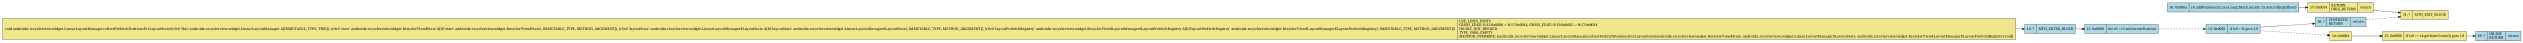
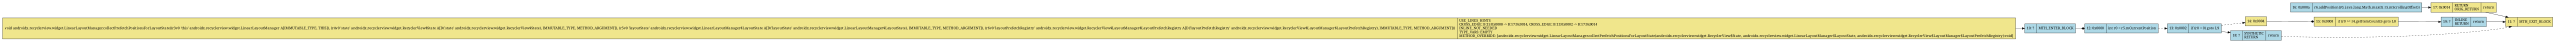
edge "19: ?" -> "11: ?": added
edge "13: 0x0002" -> "14: 0x0004": arrowhead diamond -> normal
